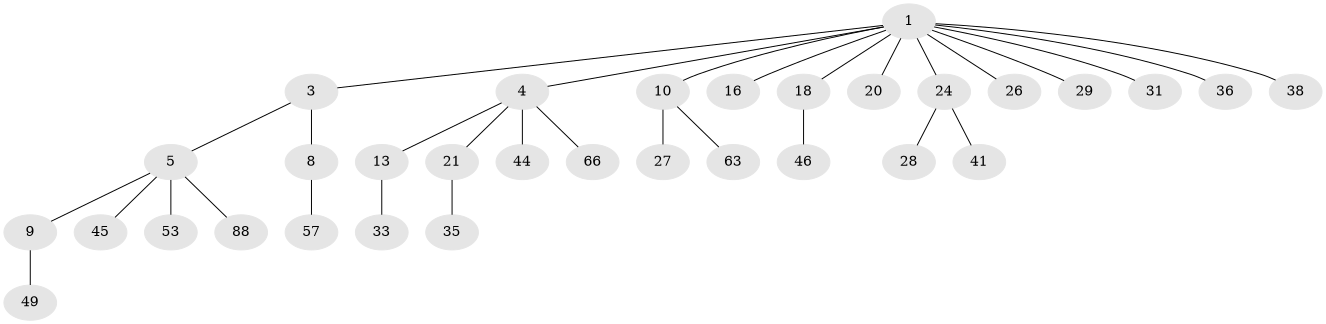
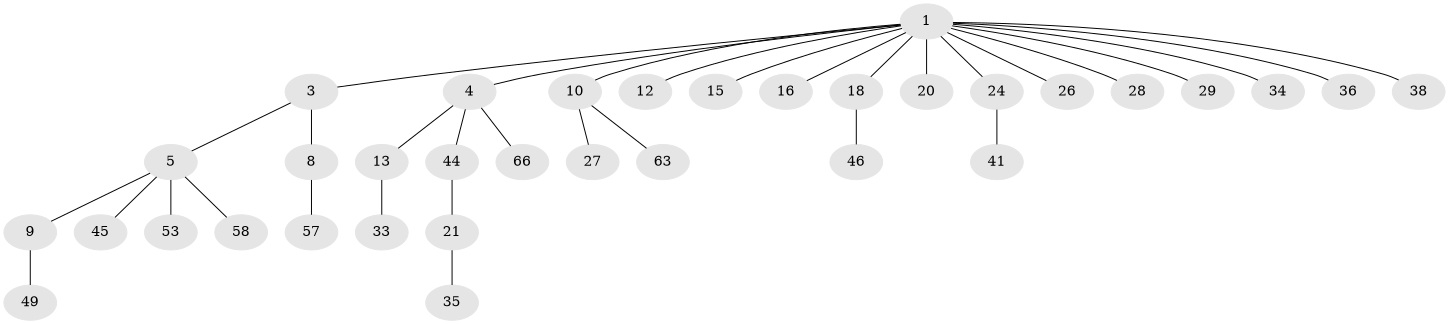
node "12": added
node "15": added
node "31": label "31" -> "34"
edge "4" -- "21": now "44" -- "21"
edge "24" -- "28": now "1" -- "28"
node "88": label "88" -> "58"
